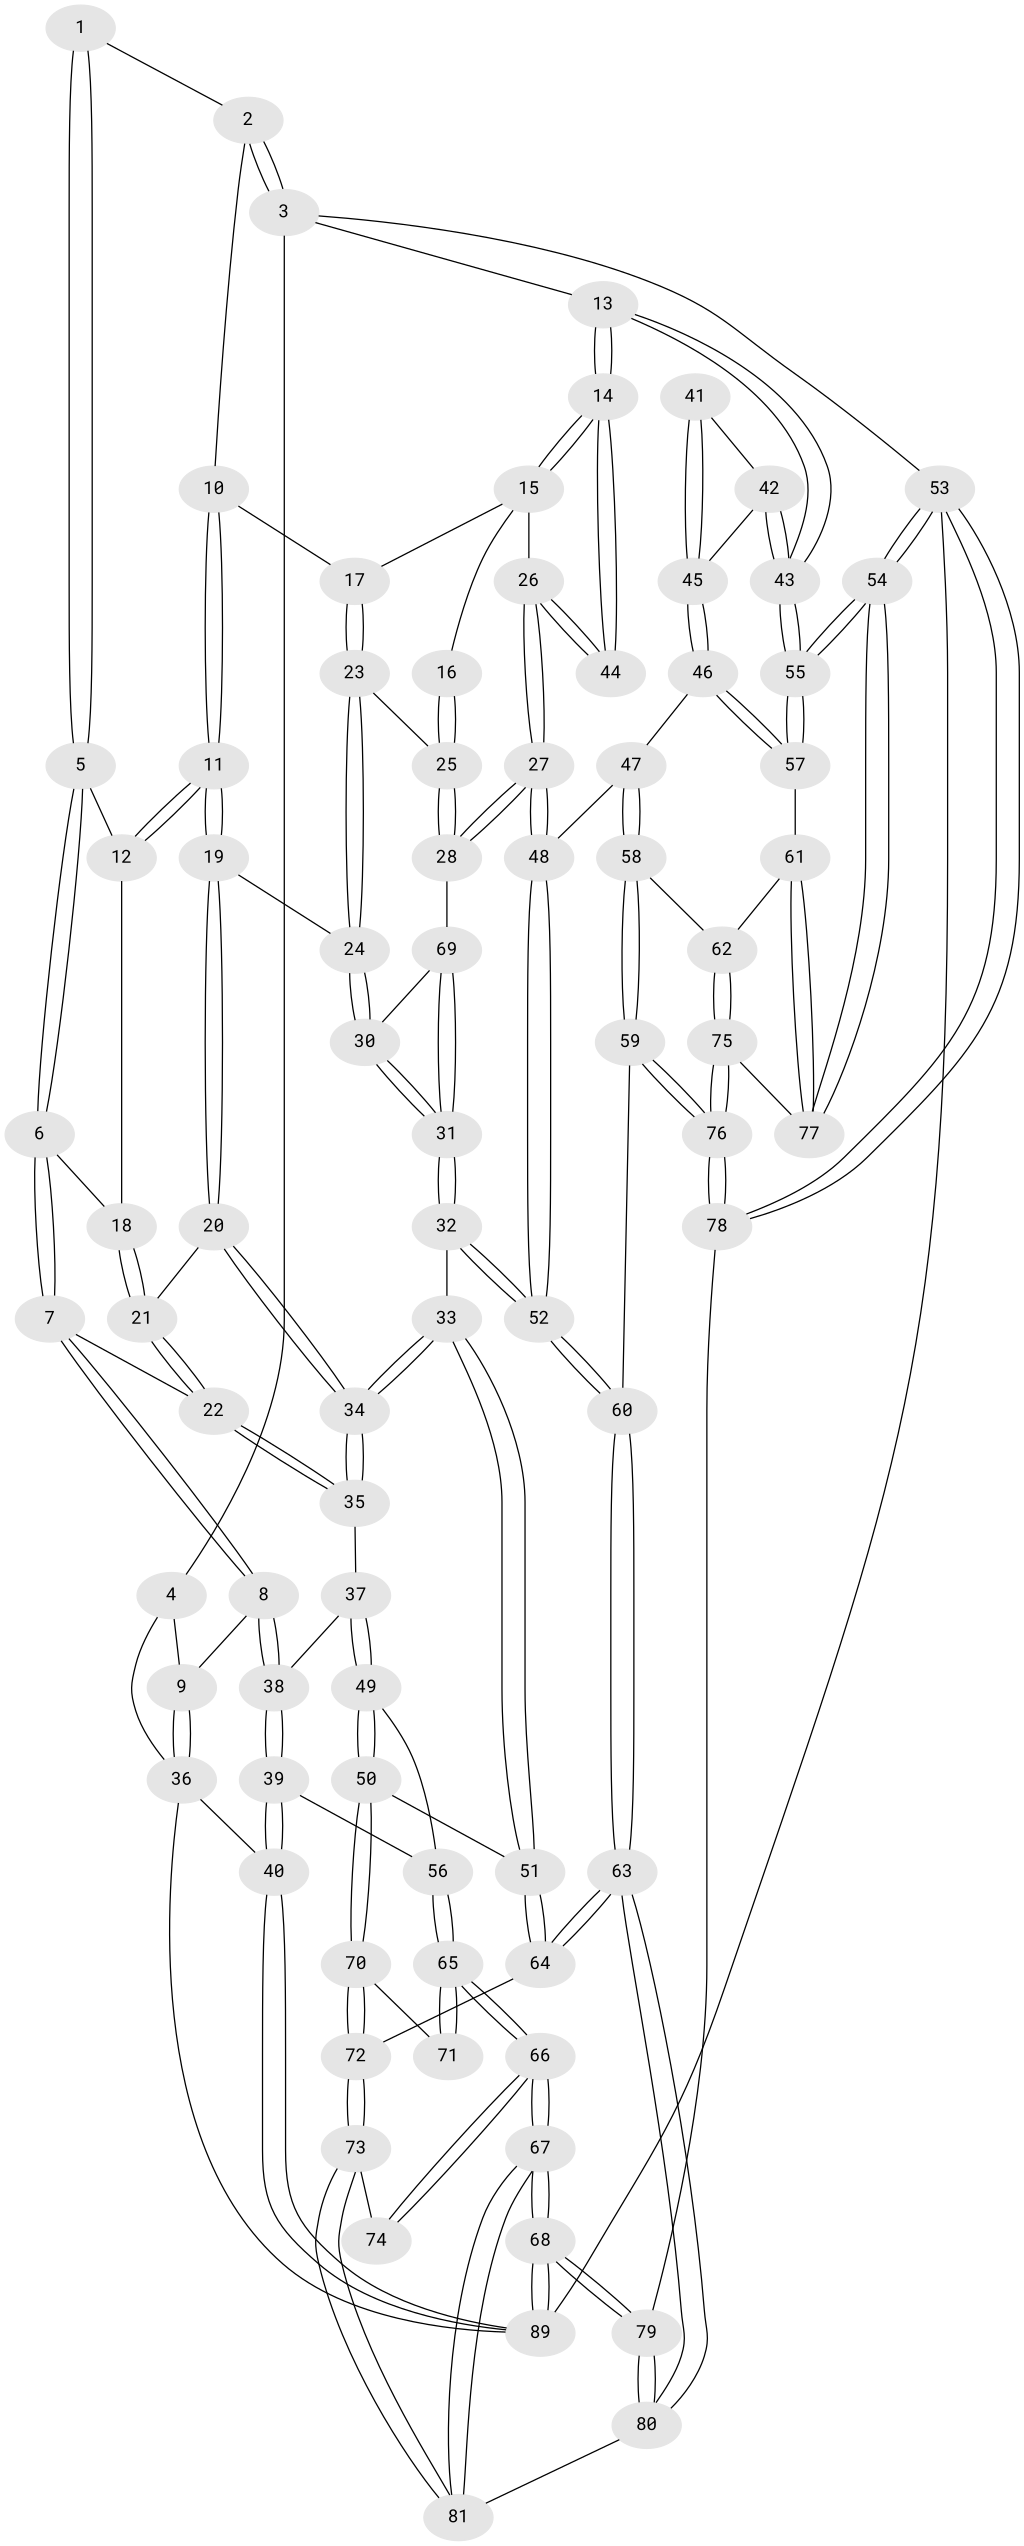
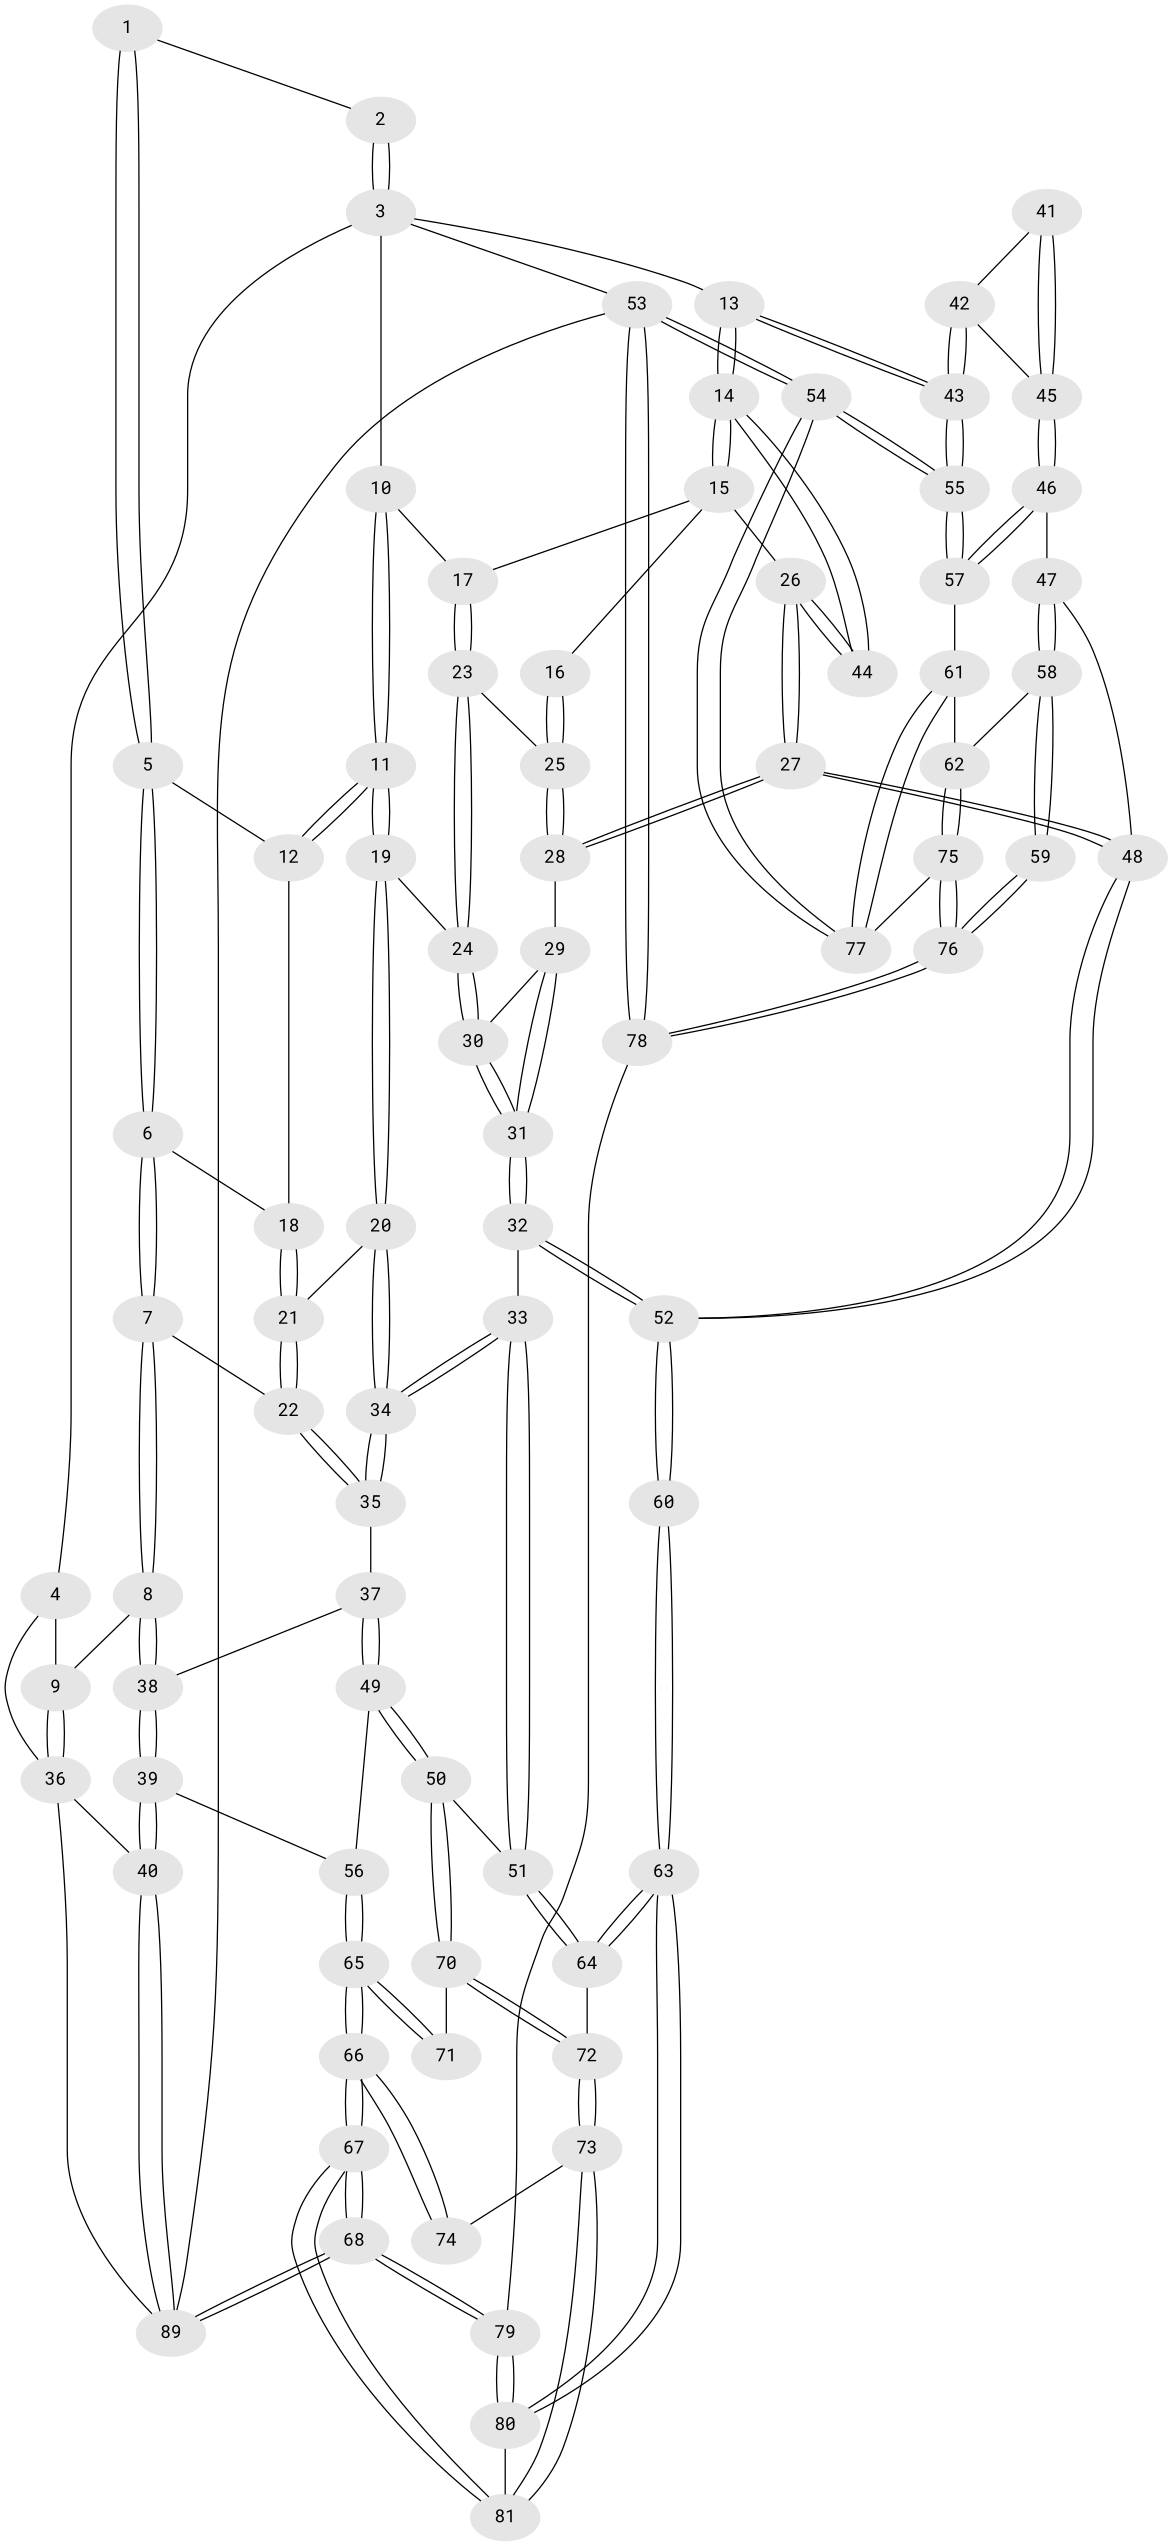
edge "2" -- "10": now "3" -- "10"
node "69": label "69" -> "29"
edge "59" -- "60": removed
